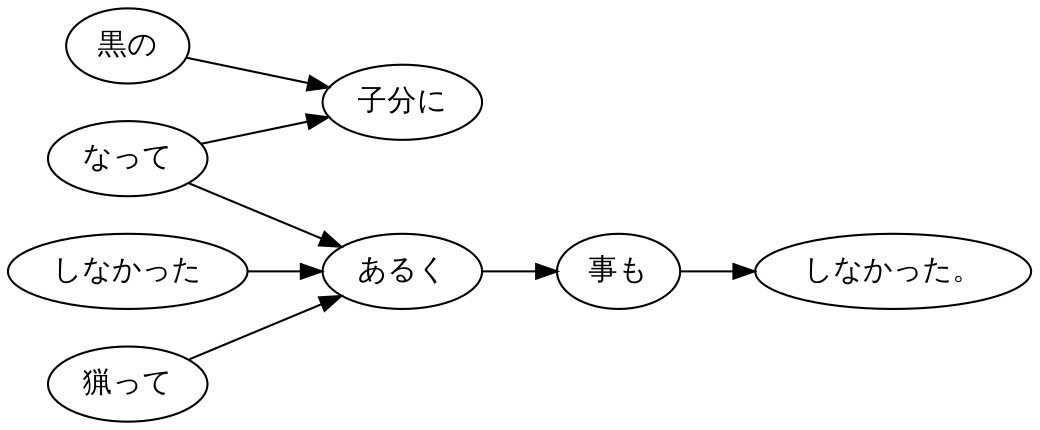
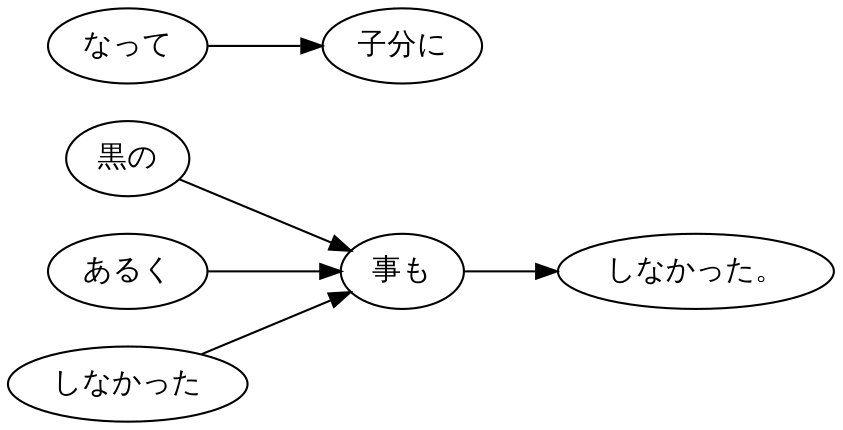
edge "黒の" -> "子分に": now "黒の" -> "事も"
edge "なって" -> "あるく": removed
edge "しなかった" -> "あるく": now "しなかった" -> "事も"
node "猟って": removed
